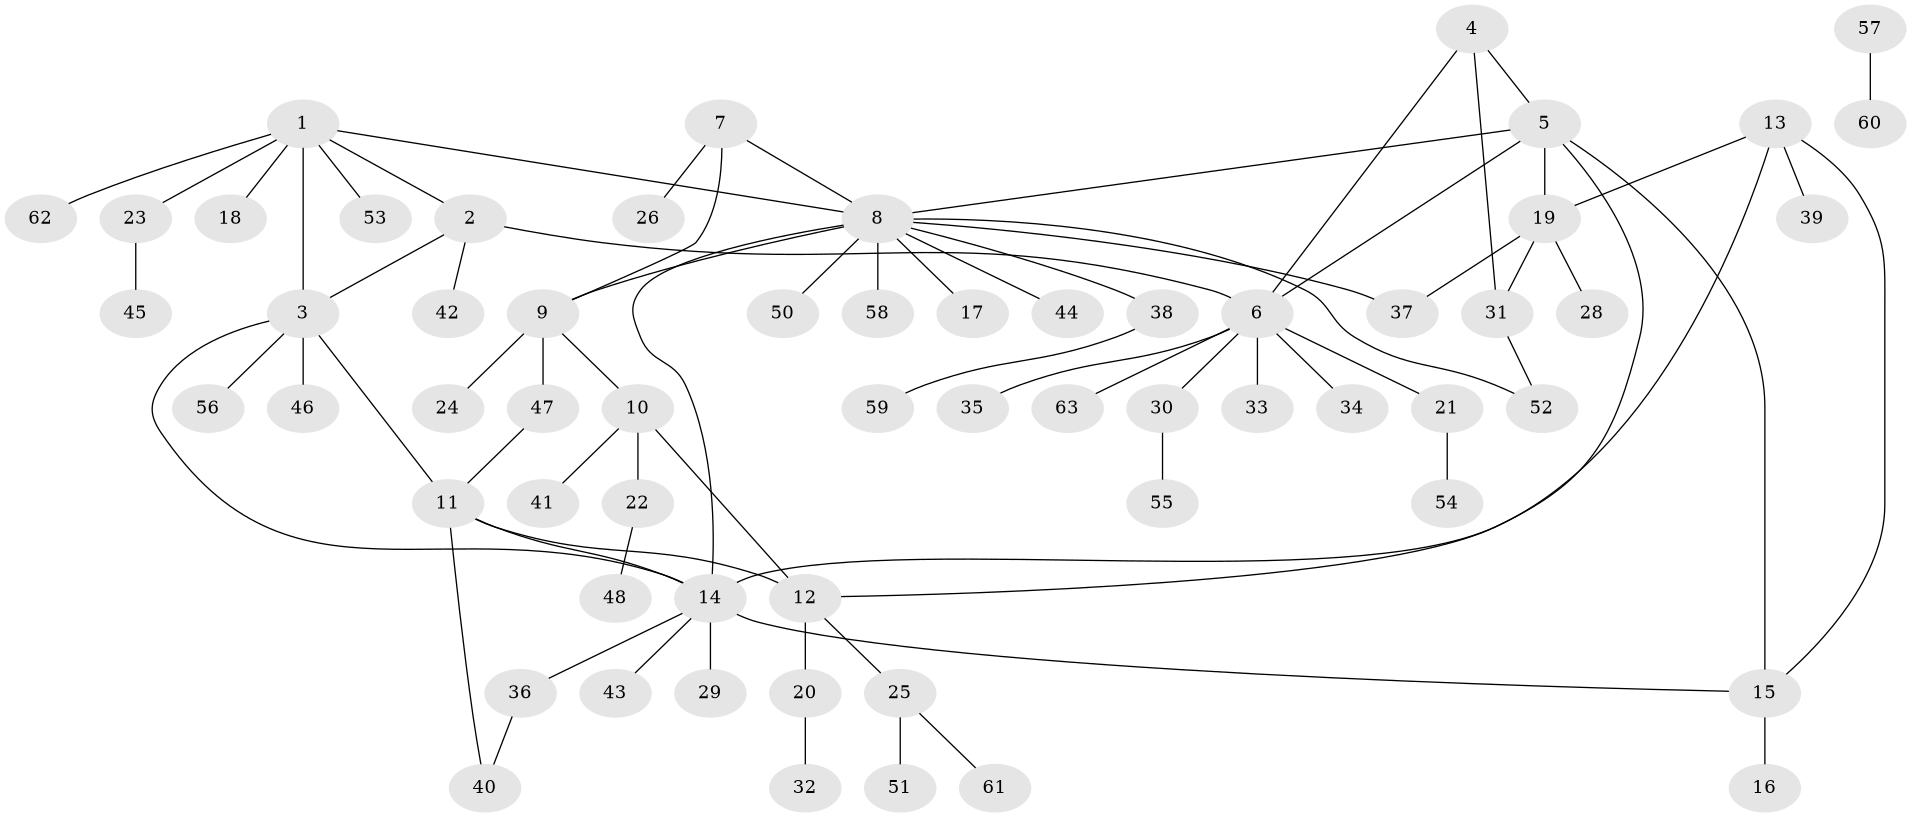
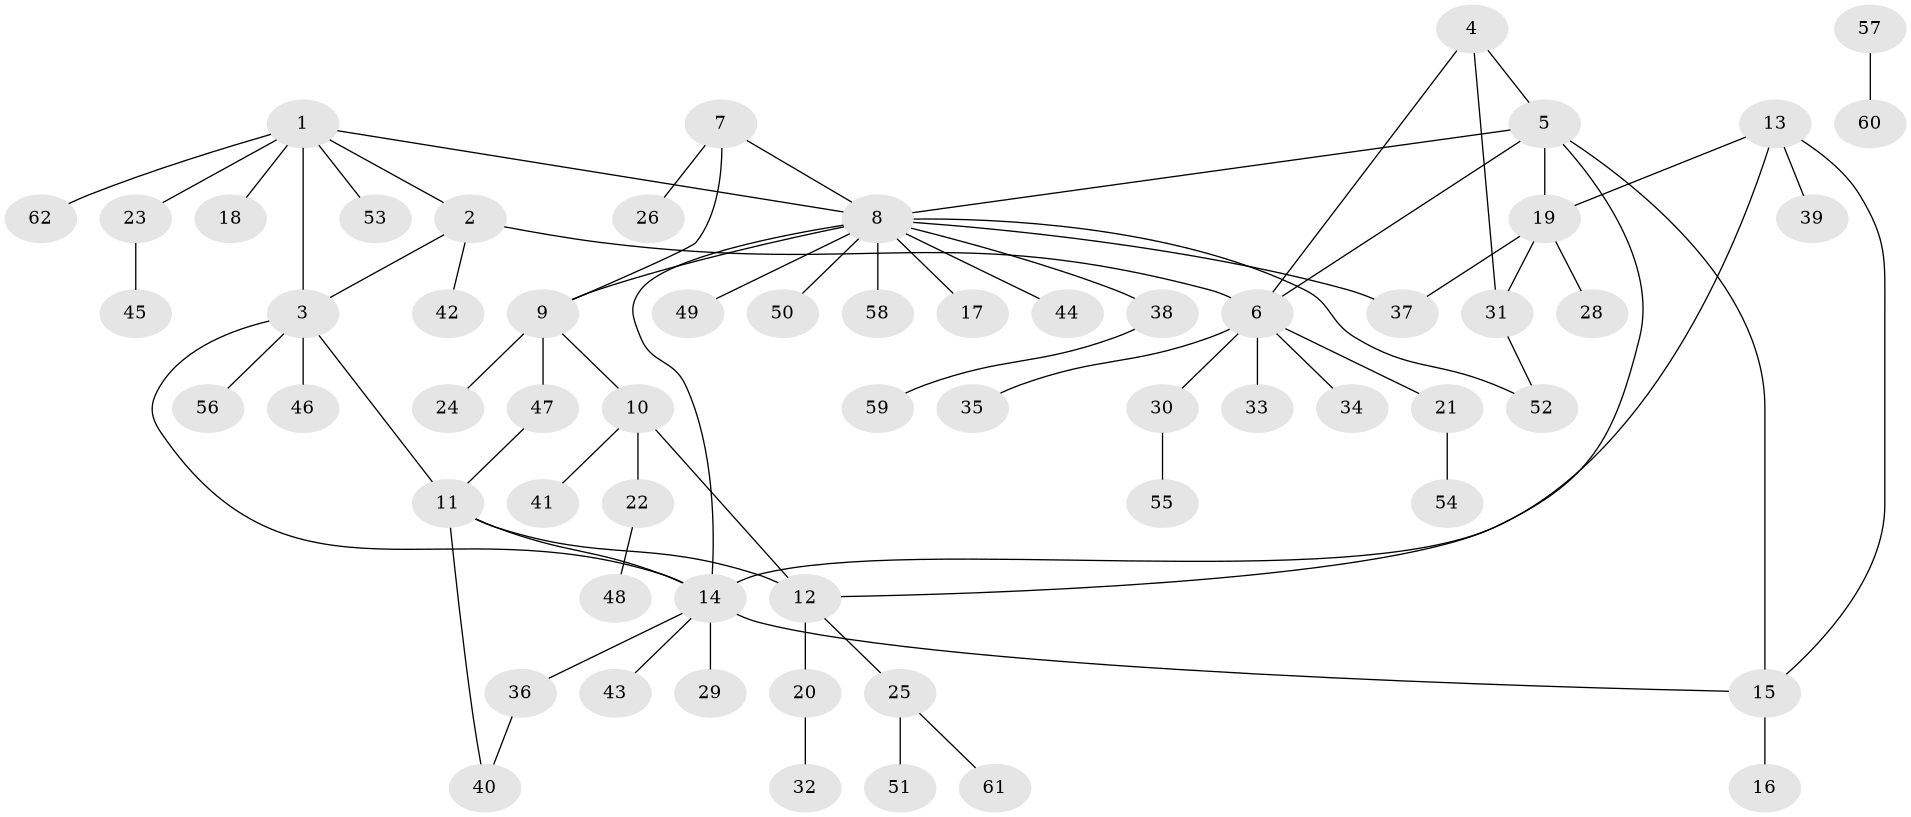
node "49": added
node "63": removed
